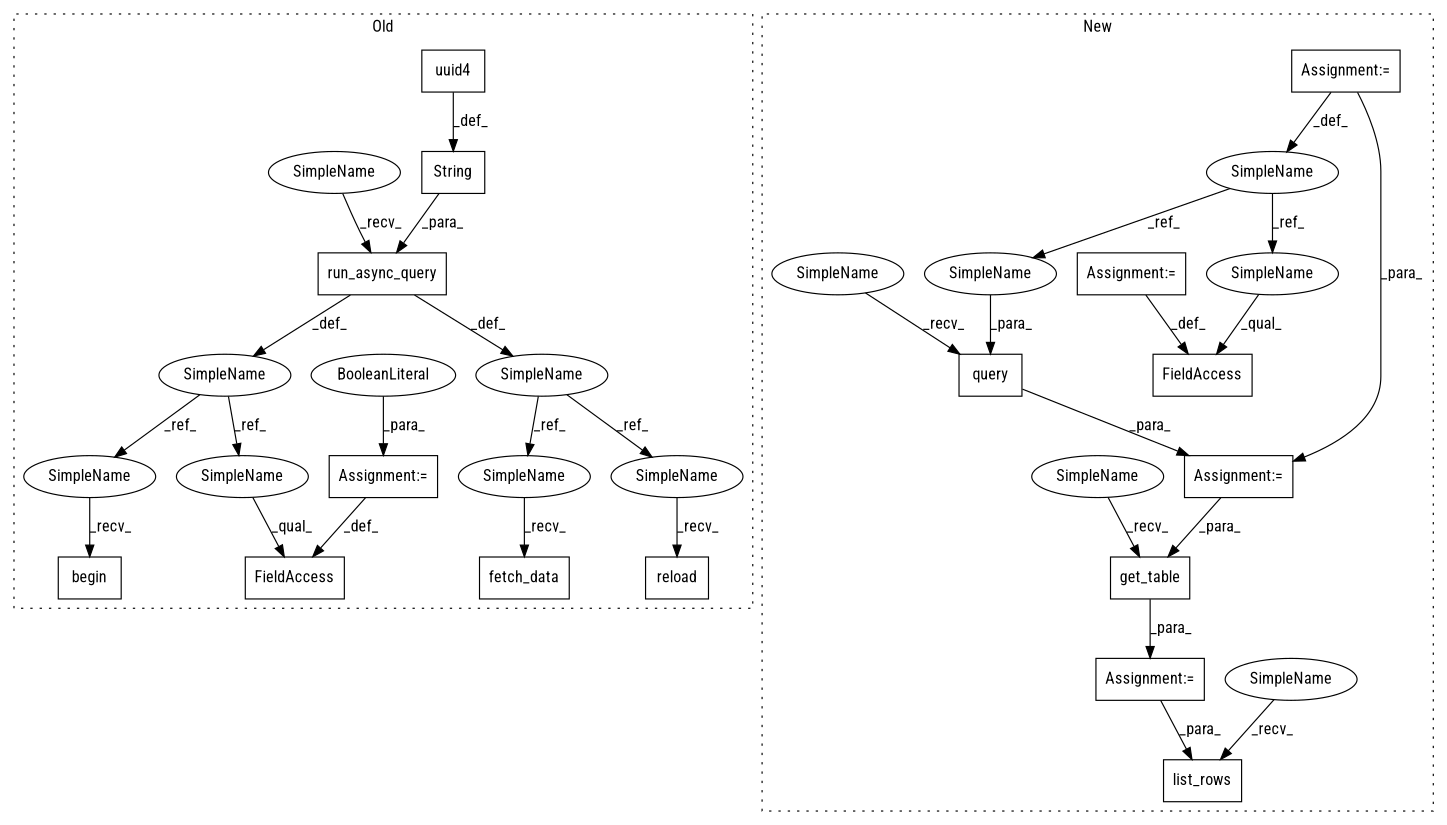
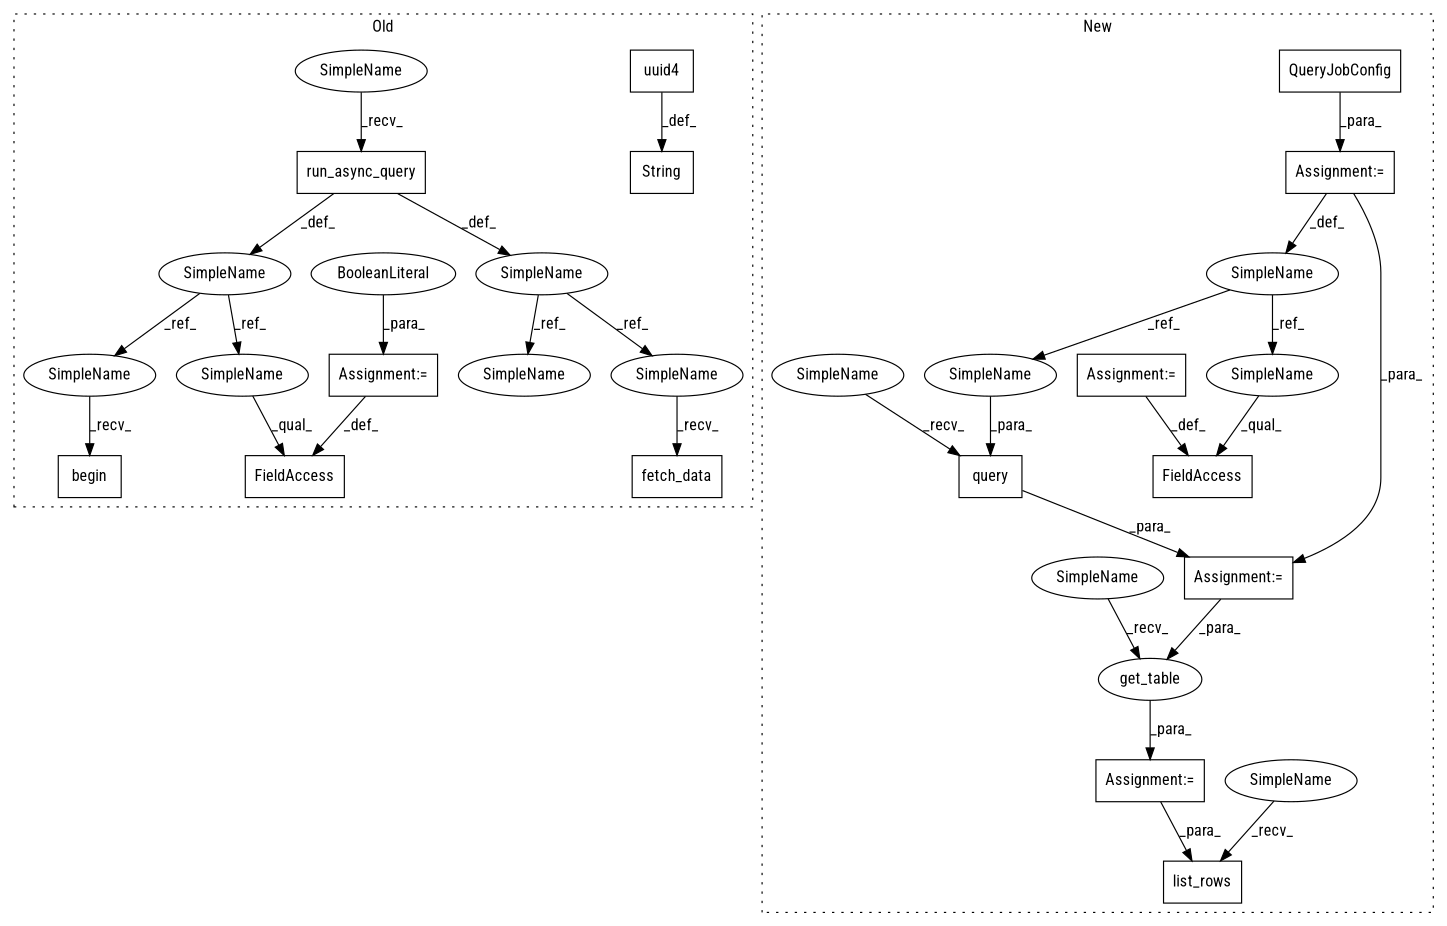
node "QueryJobConfig": added
edge "String" -> "run_async_query": removed, label "_para_"
node "reload": removed
node "get_table": shape box -> ellipse
